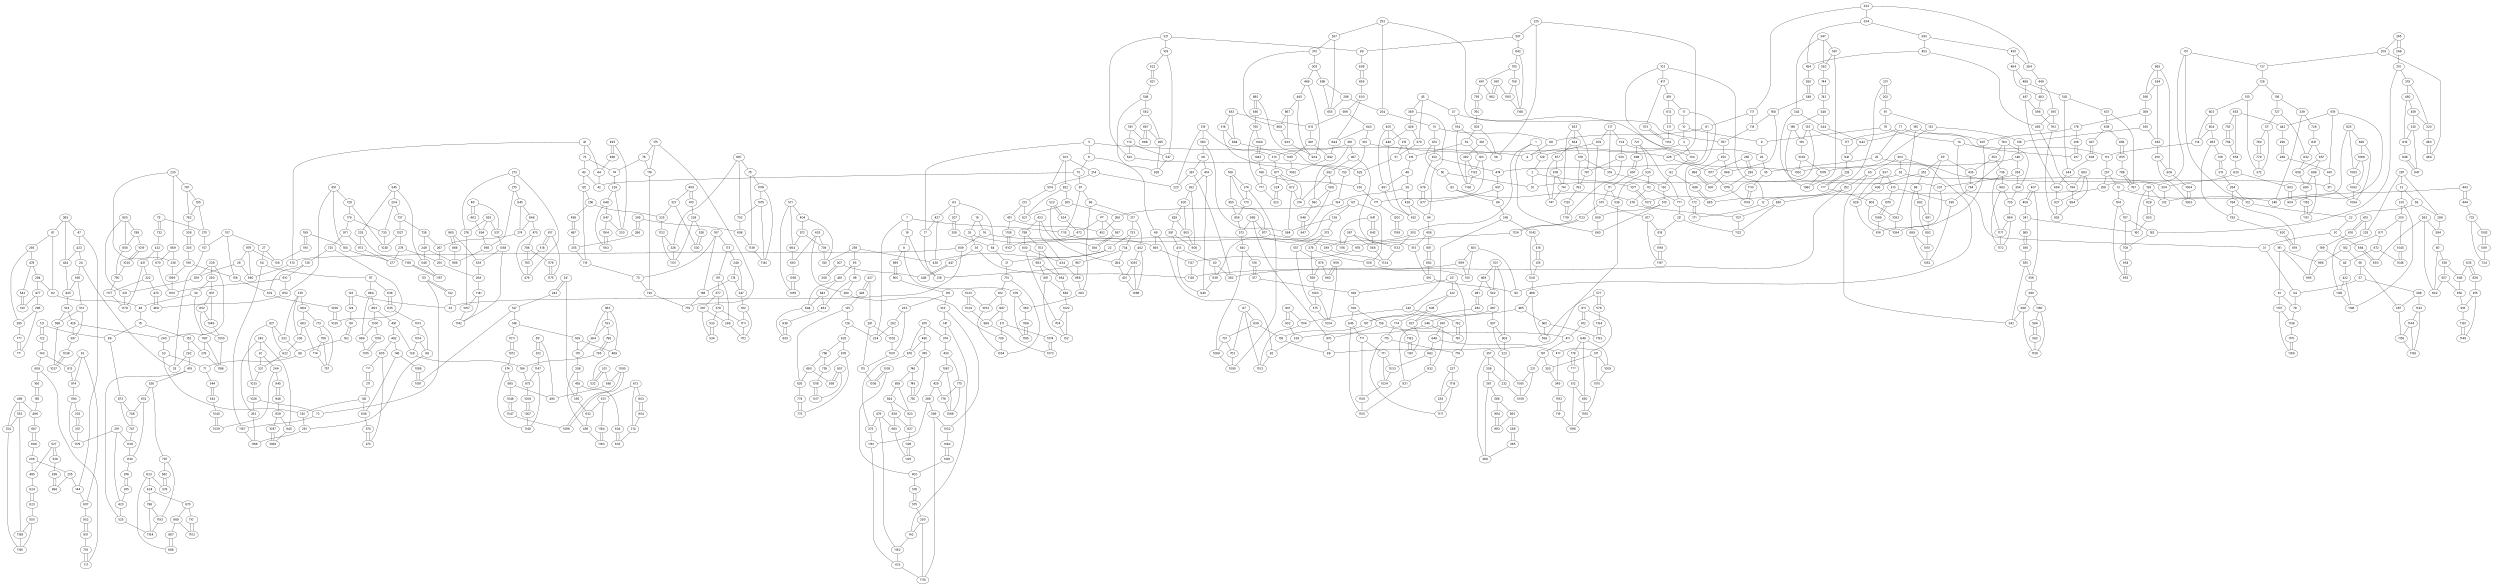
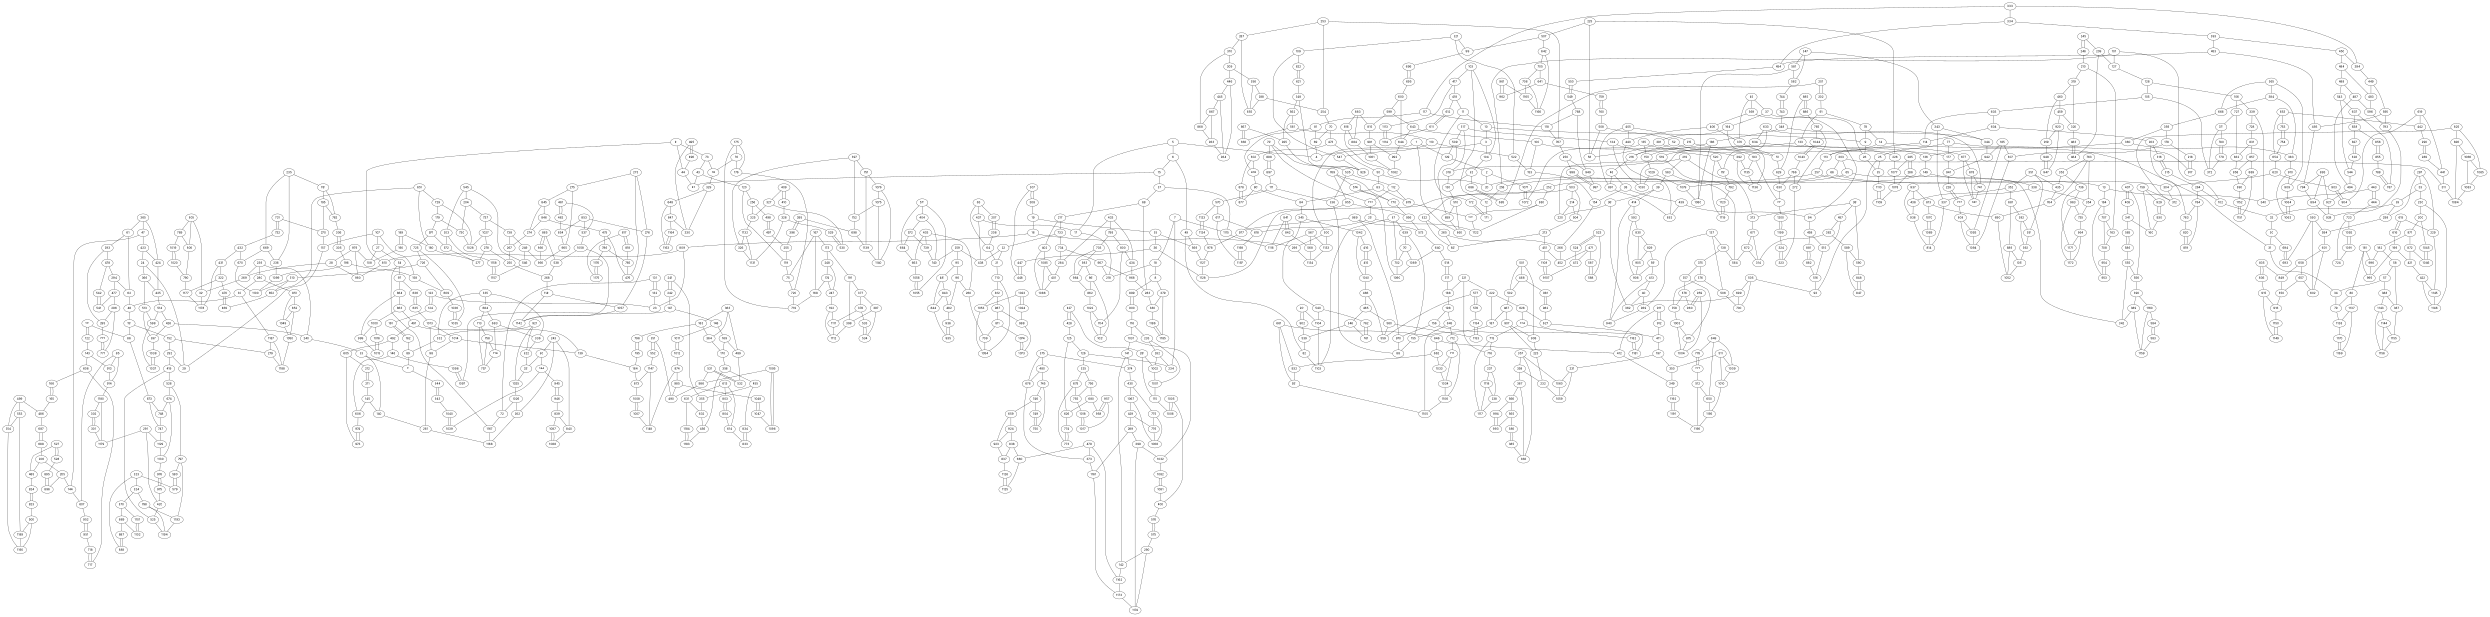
edge "671" -- "324": now "1199" -- "324"
edge "308" -- "19": added
